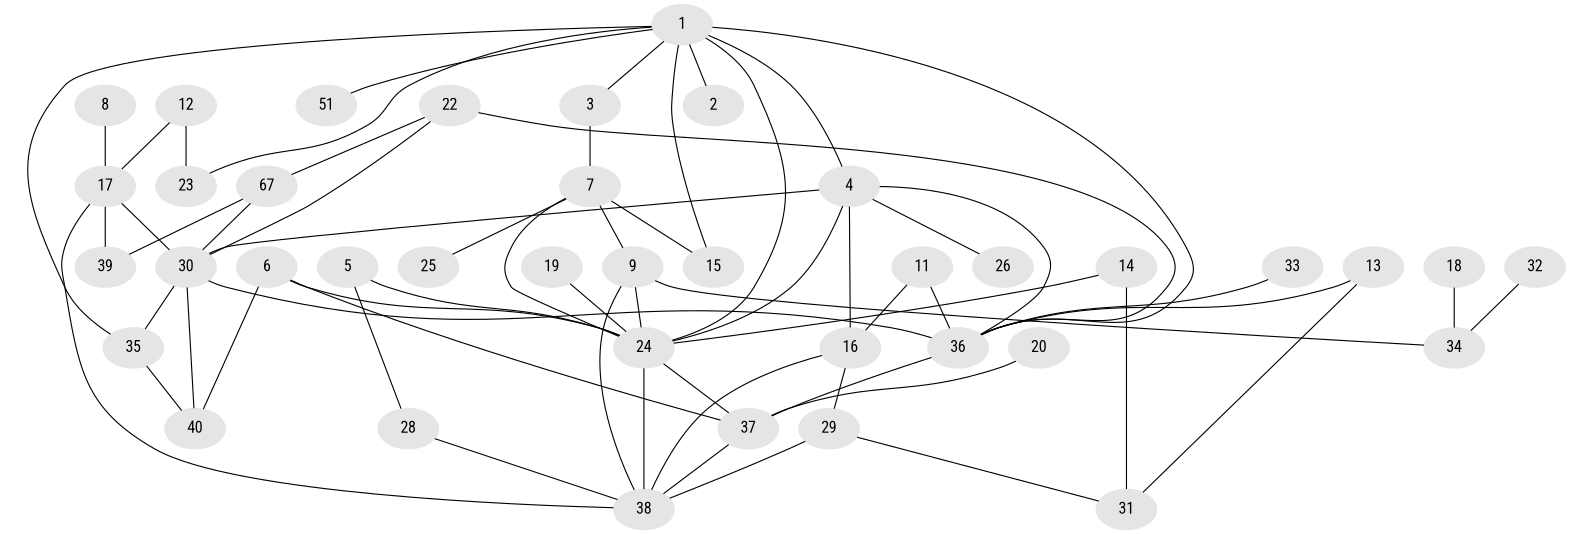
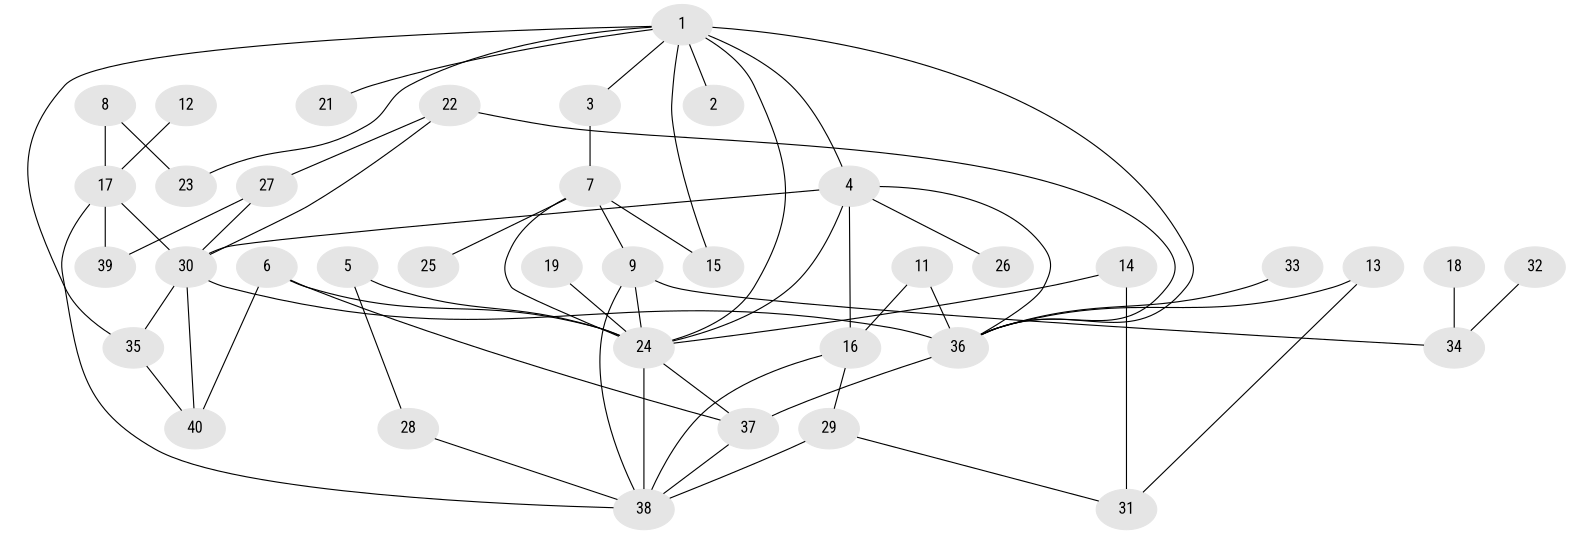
node "51": label "51" -> "21"
edge "12" -- "23": now "8" -- "23"
node "67": label "67" -> "27"
node "20": removed
